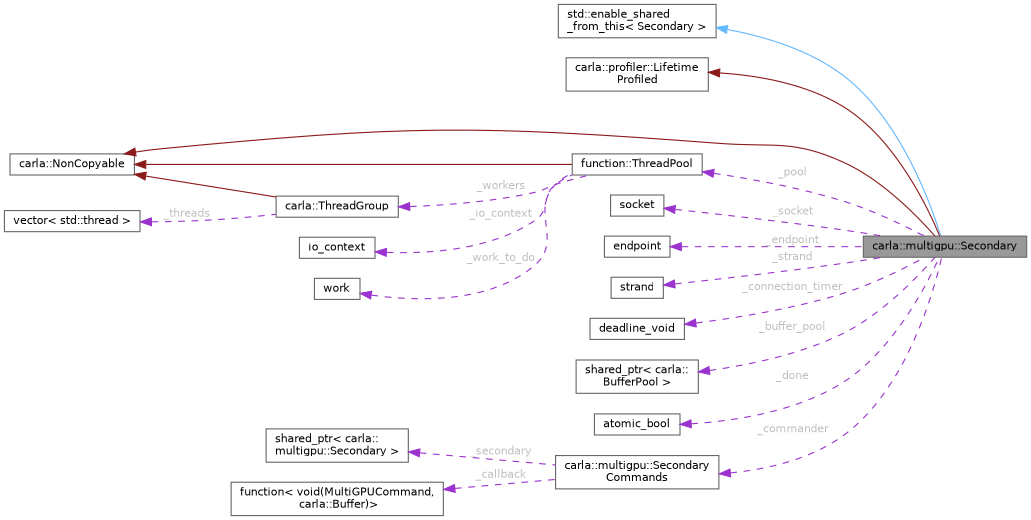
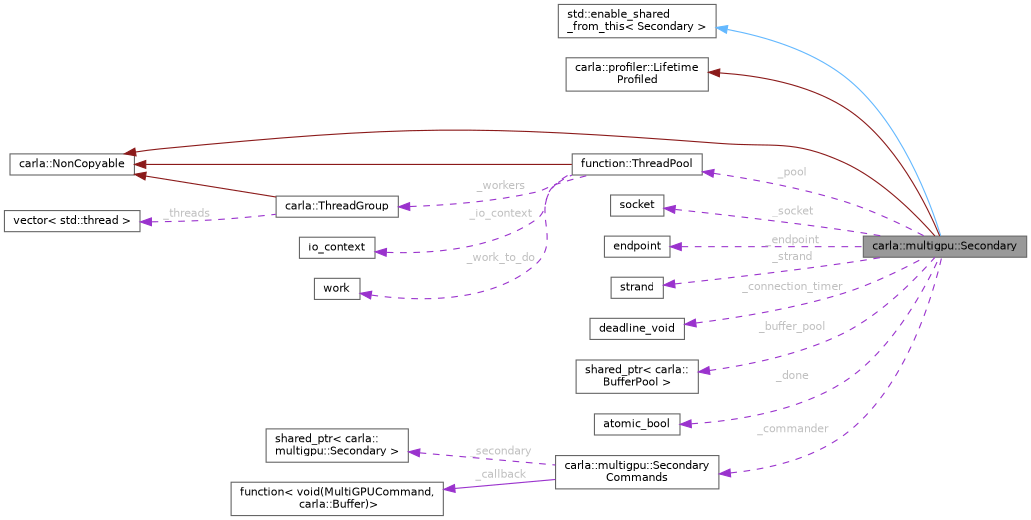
edge "carla::multigpu::Secondary Commands" -> "function< void(MultiGPUCommand, carla::Buffer)>": style dashed -> solid
